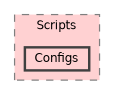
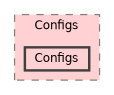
cluster "Scripts": label "Scripts" -> "Configs"
